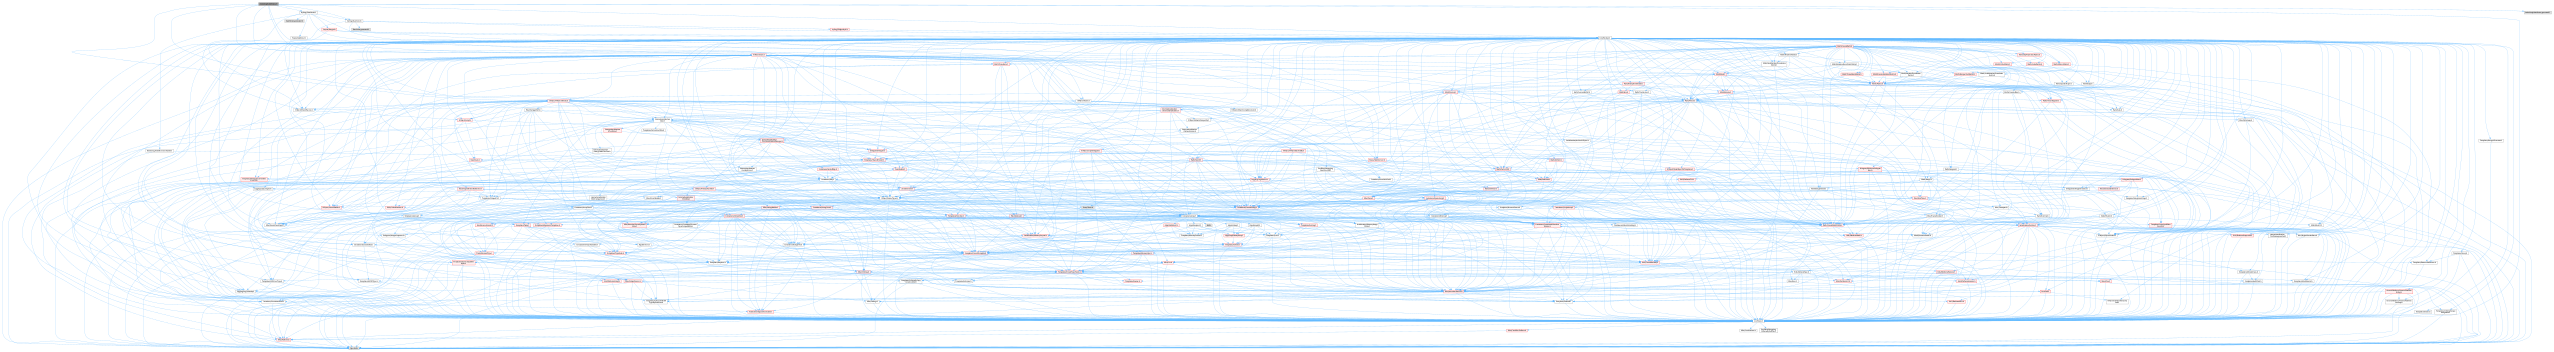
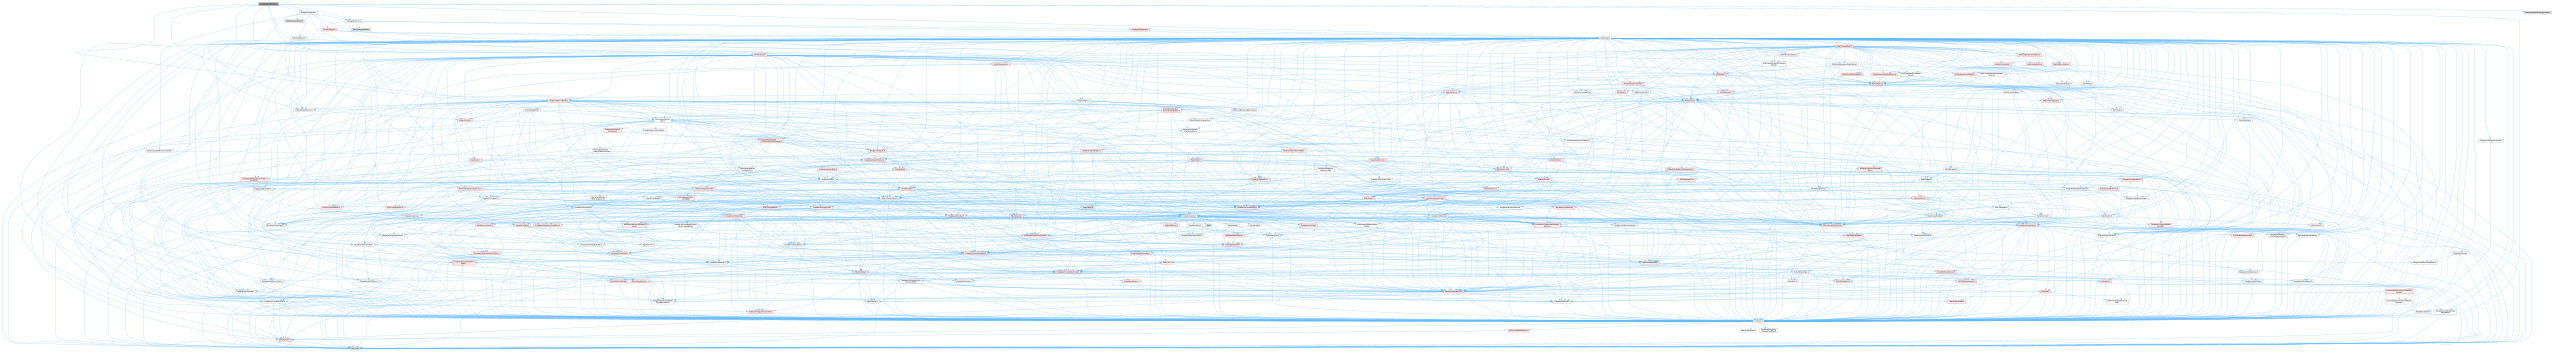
node "Traits/ElementType.h": label "Traits/ElementType.h" -> "TranslationMatrix/ElementType.h"
